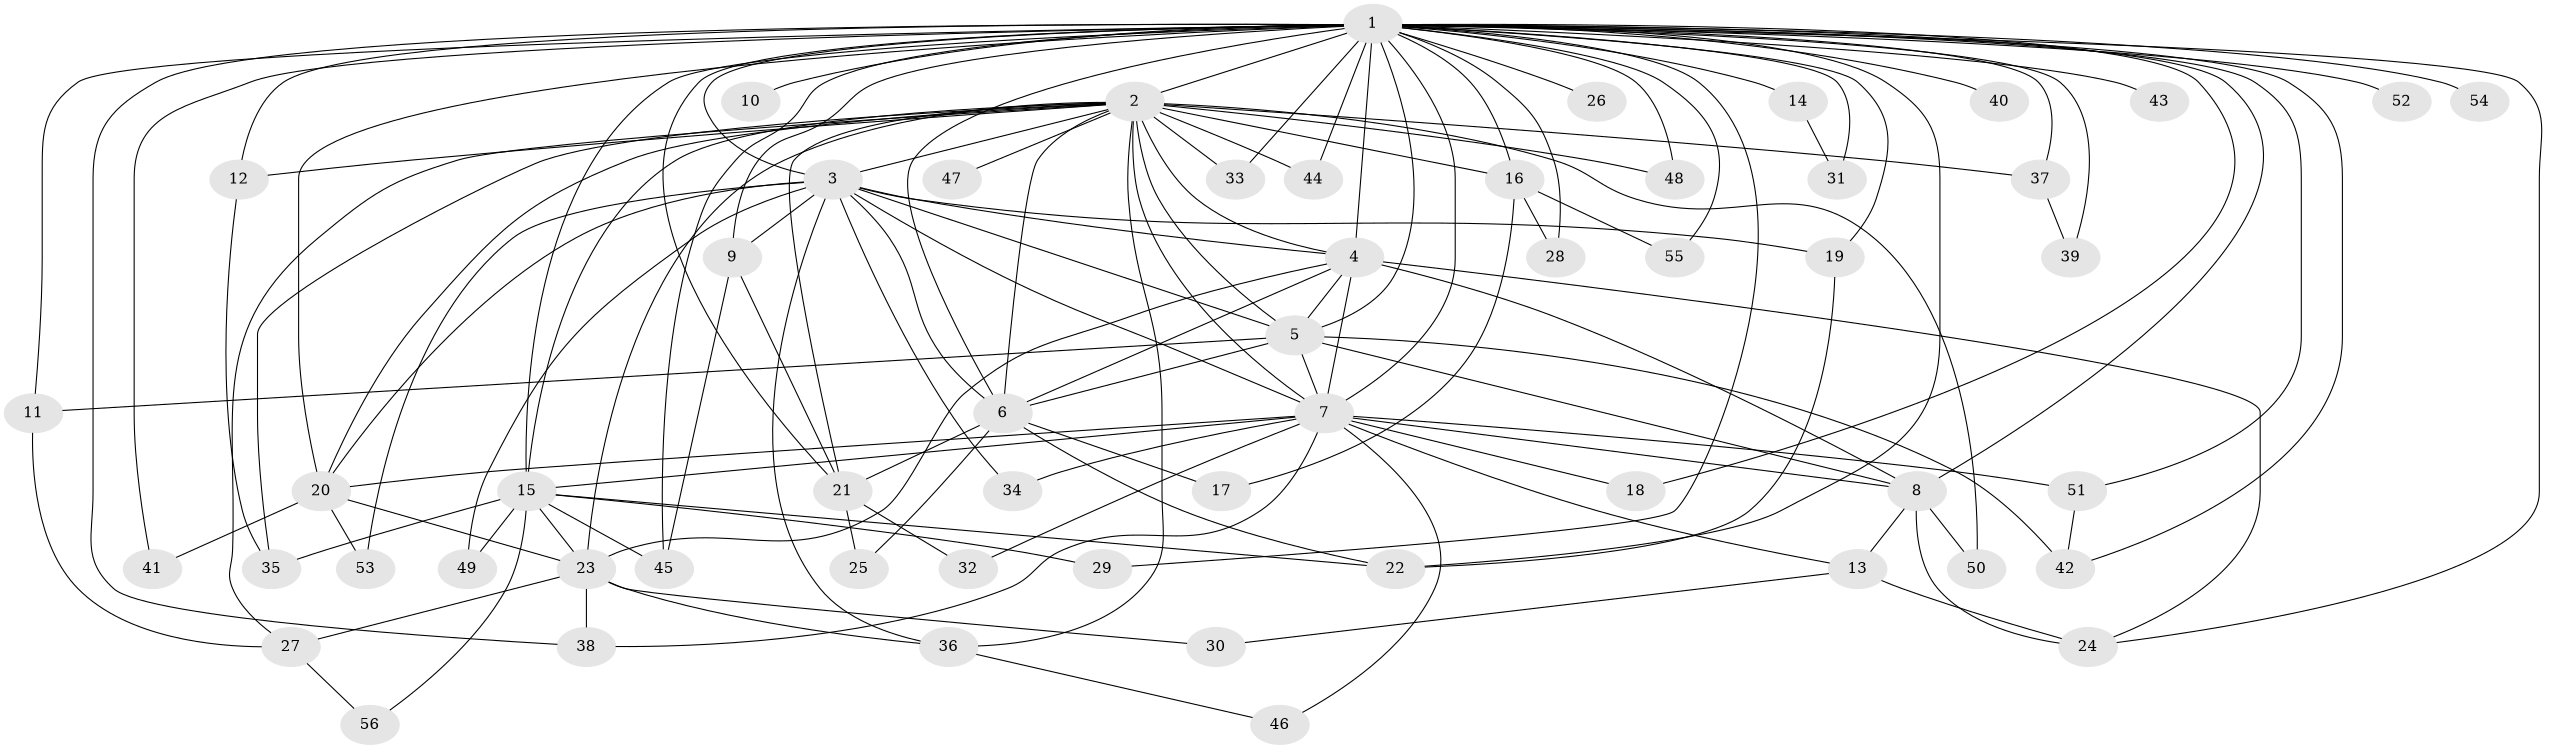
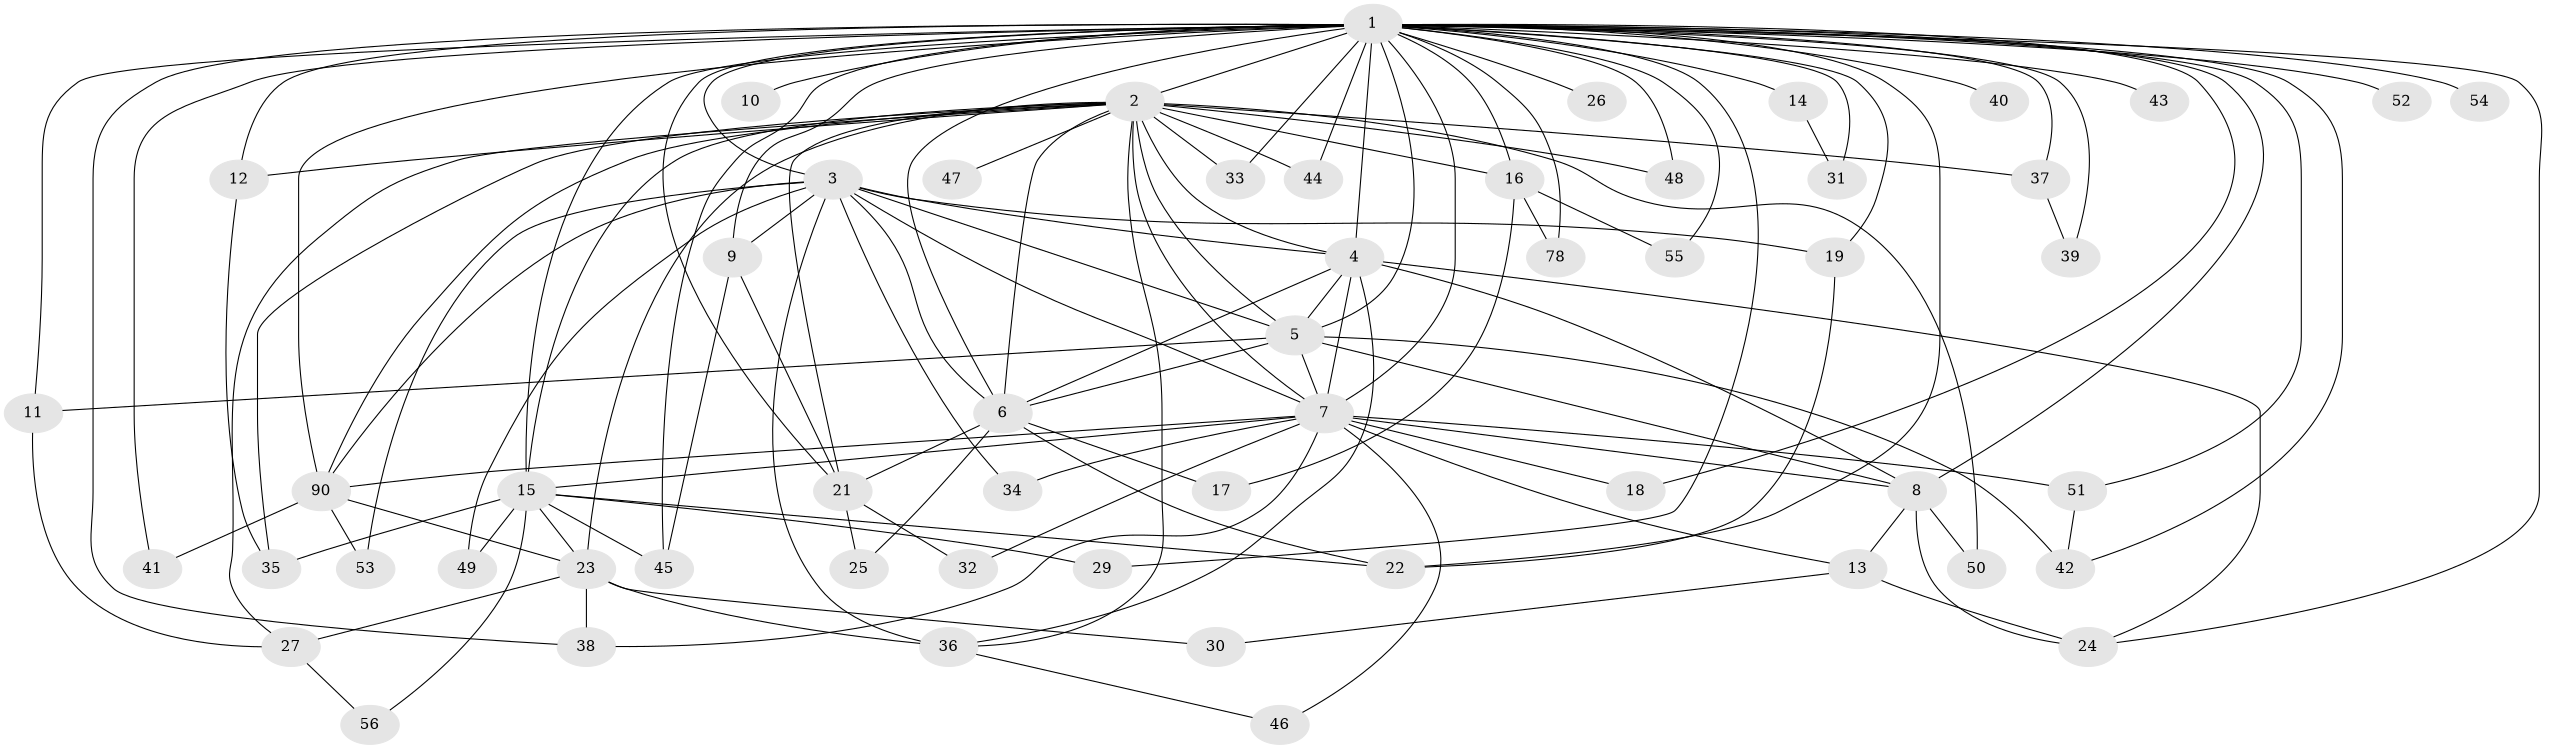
edge "2" -- "3": removed
node "28": label "28" -> "78"
edge "4" -- "23": now "4" -- "36"
node "20": label "20" -> "90"
